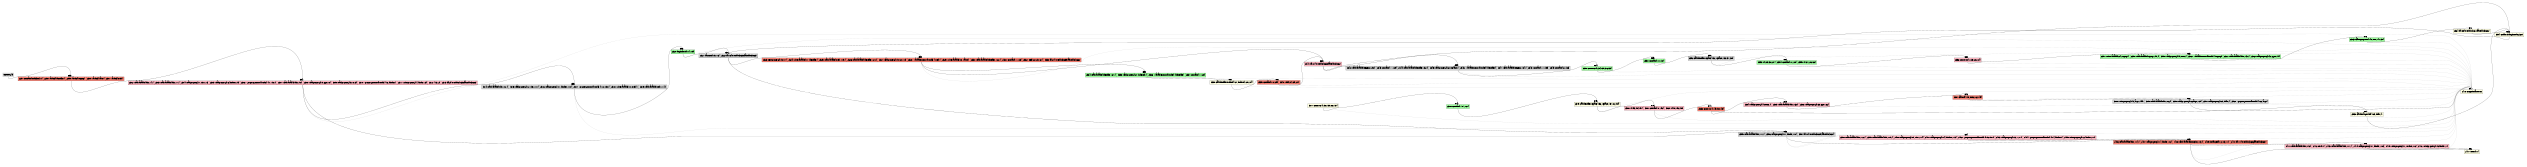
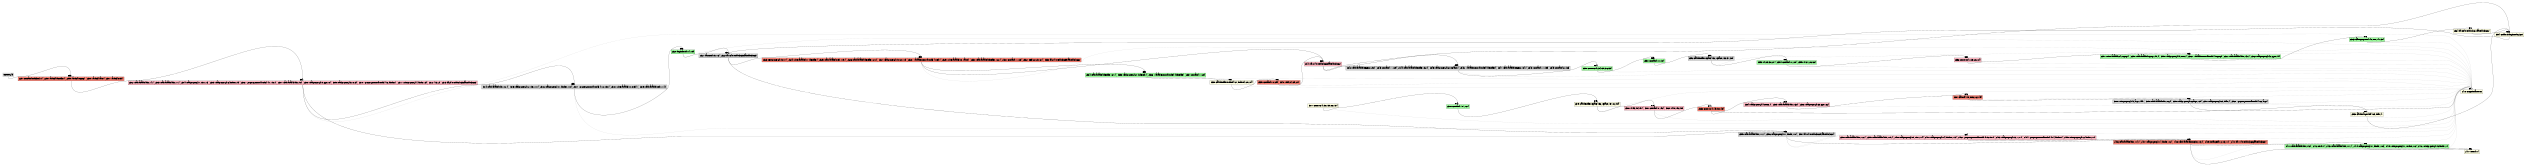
node "2411: read-variable['this',v15,-]": fillcolor lightpink -> palegreen
